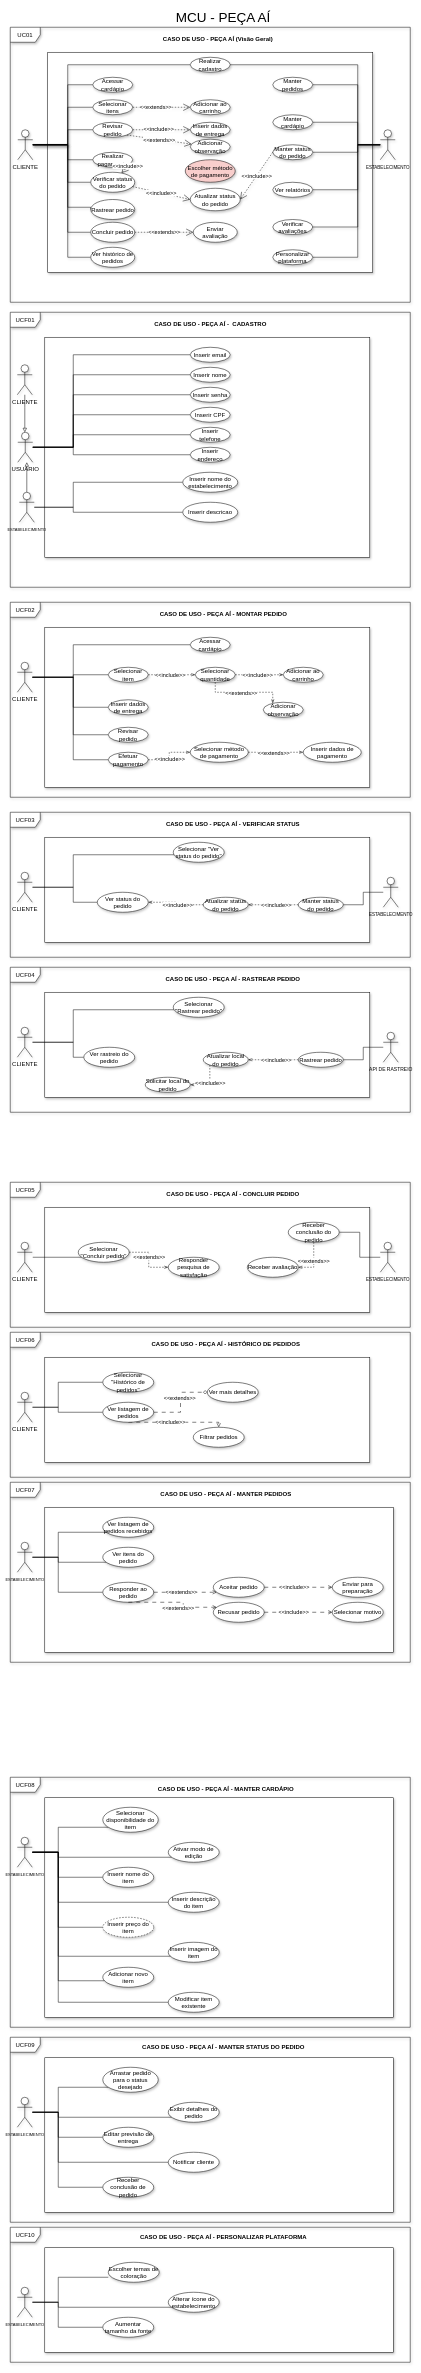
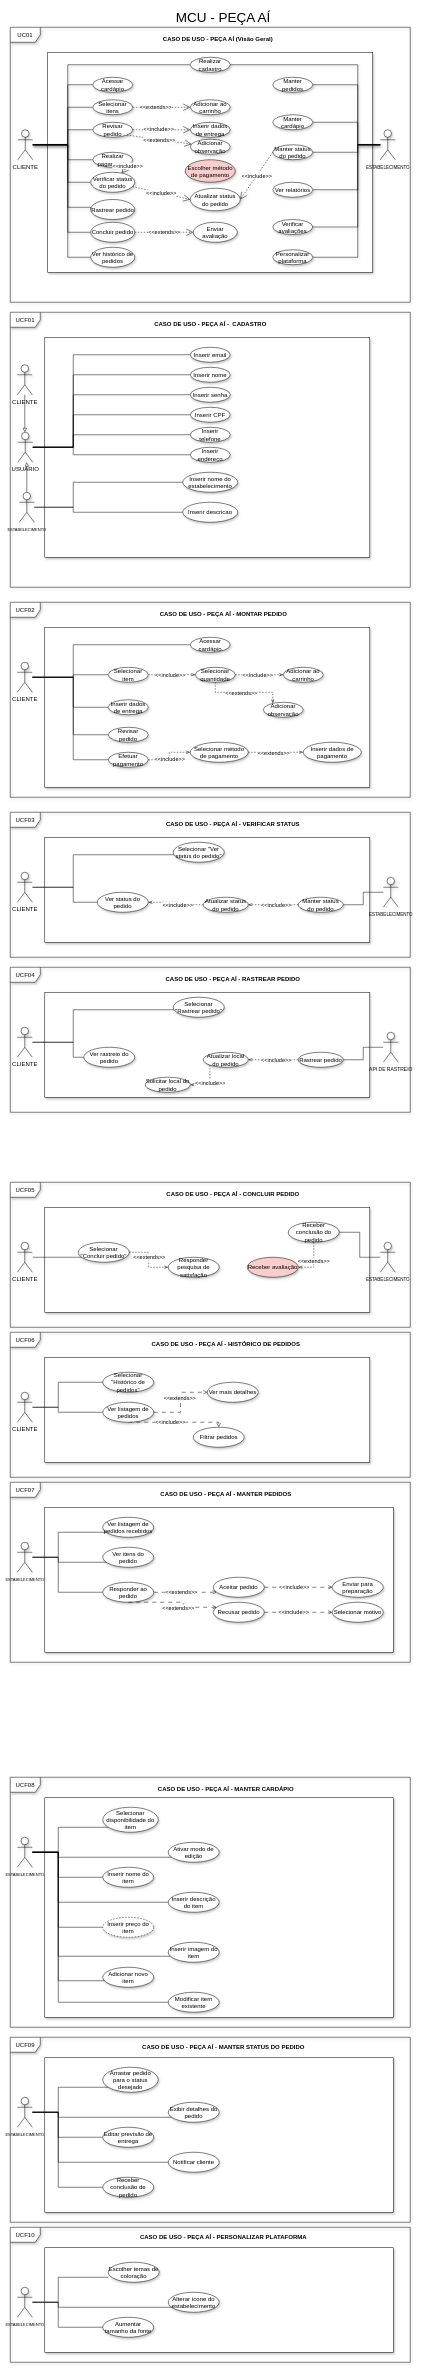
node "Receber avaliação": fillcolor #ffffff -> #f8cecc
edge "Ver listagem de pedidos" -> "Ver mais detalhes": arrowhead diamond -> open
